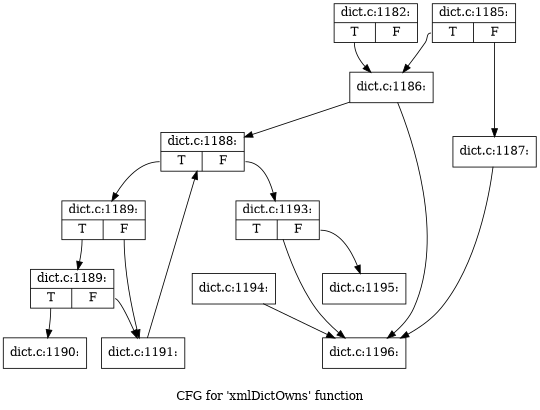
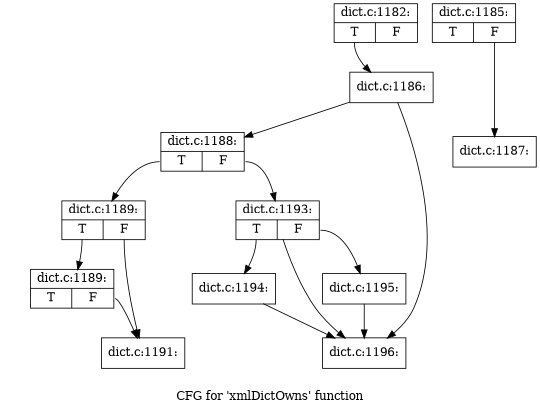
edge "dict.c:1185:" -> "dict.c:1186:": removed
edge "dict.c:1193:" -> "dict.c:1194:": added
edge "dict.c:1191:" -> "dict.c:1188:": removed
edge "dict.c:1187:" -> "dict.c:1196:": now "dict.c:1195:" -> "dict.c:1196:"
node "dict.c:1190:": removed
